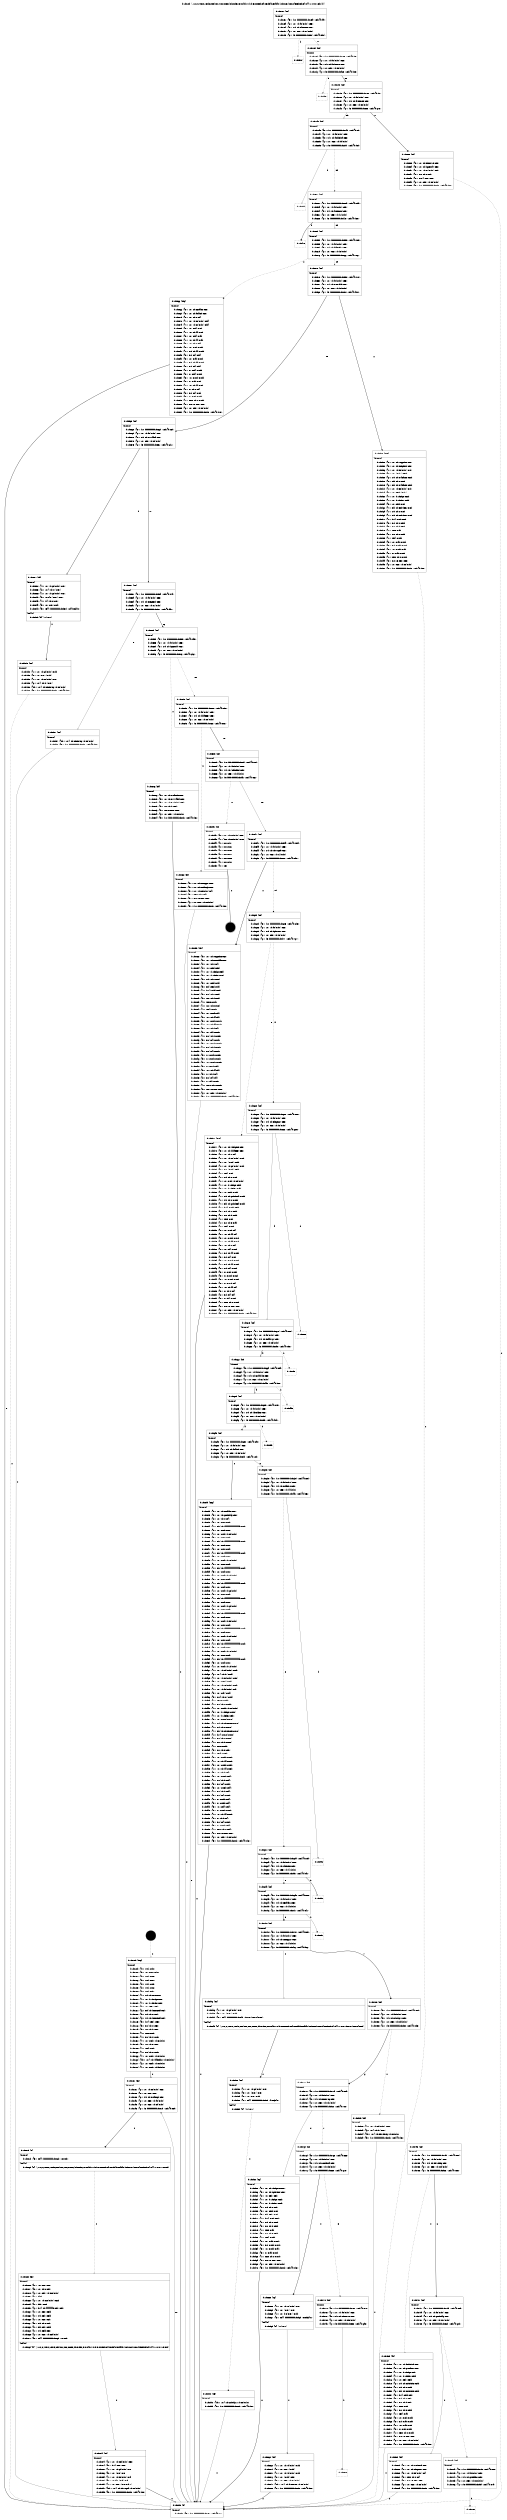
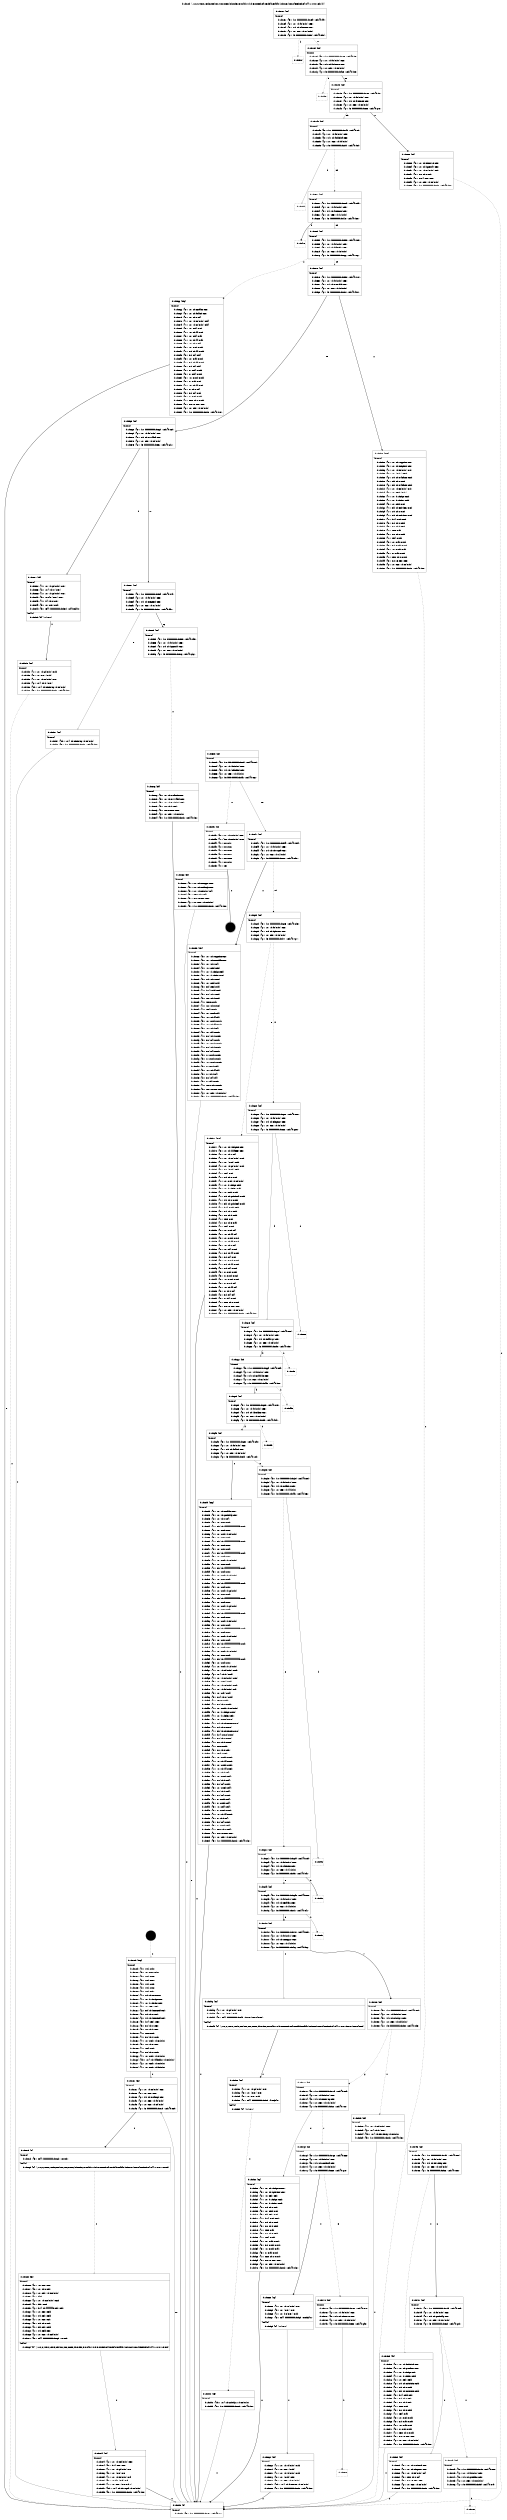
node "0x4015bc [28]": removed
edge "0x401728 [28]" -> "0x401744 [28]": style bold -> dashed
